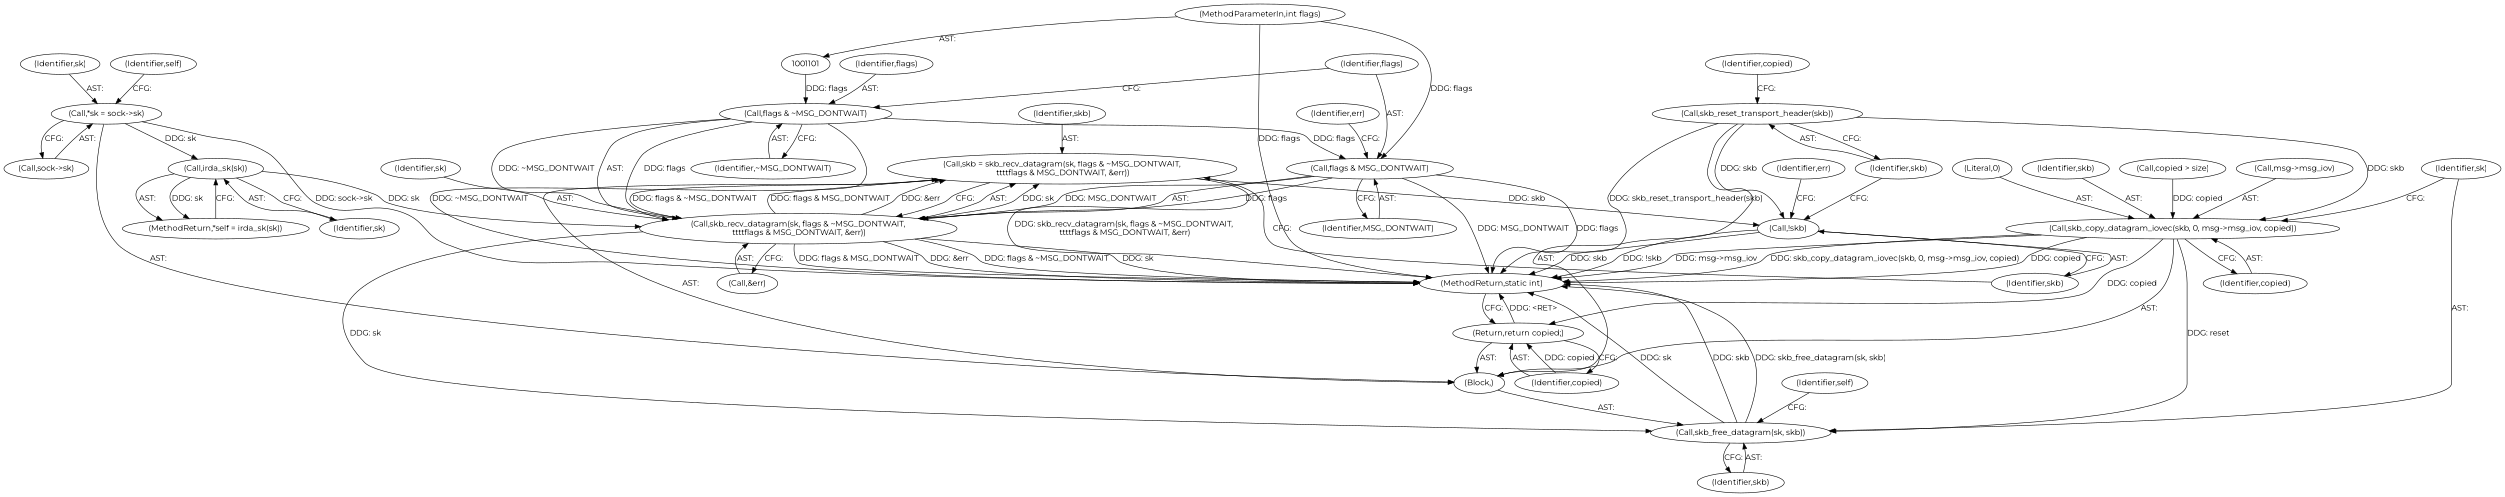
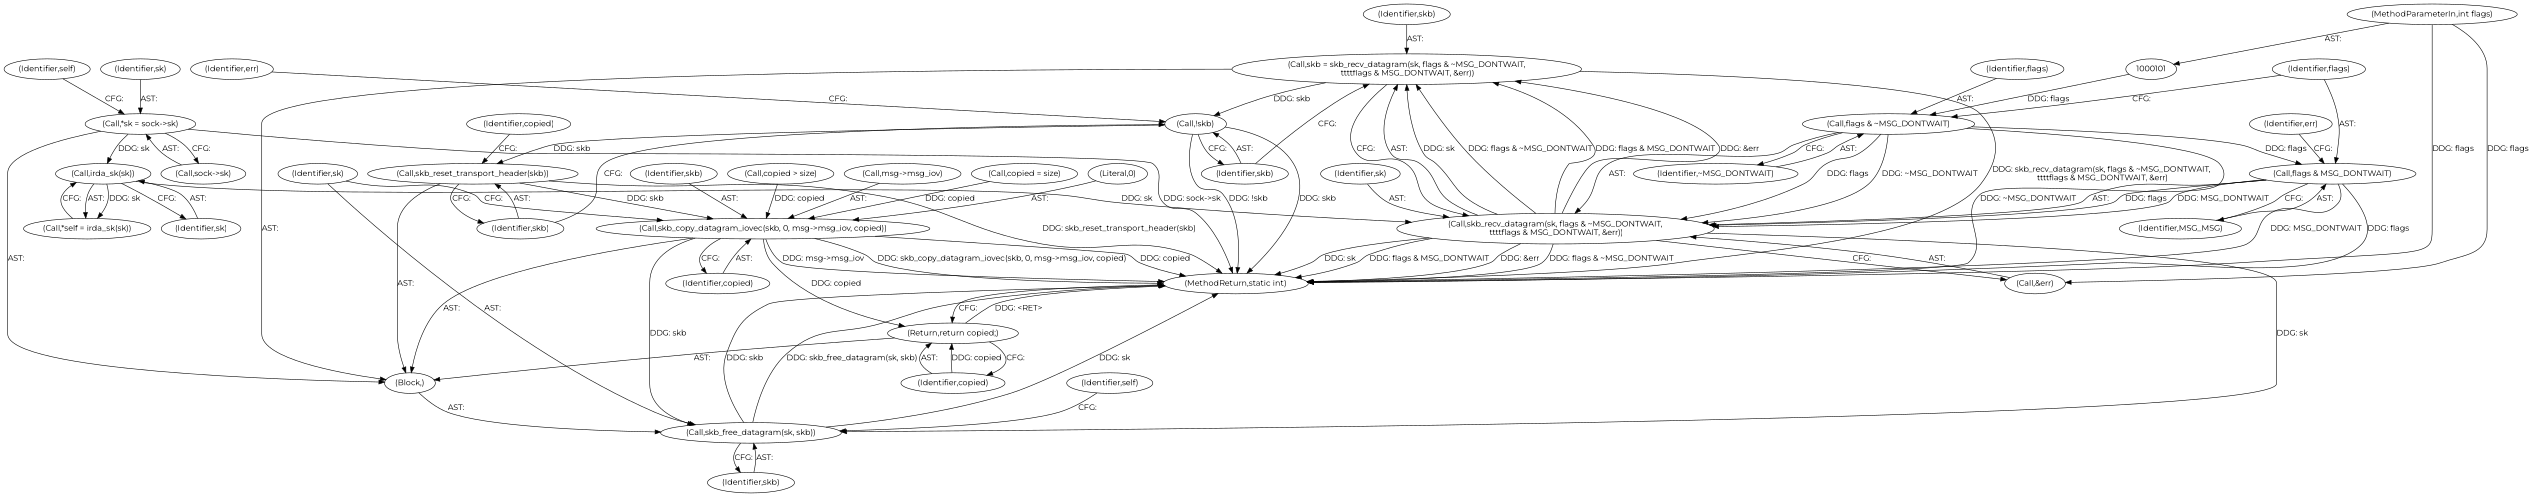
edge "(MethodParameterIn,int flags)" -> "(Call,flags & MSG_DONTWAIT)": now "(MethodParameterIn,int flags)" -> "(Call,&err)"
node "1001101": label "1001101" -> "1000101"
node "(Call,copied = size)": added
edge "(Call,skb_reset_transport_header(skb))" -> "(Call,!skb)": reversed
node "(MethodReturn,*self = irda_sk(sk))": label "(MethodReturn,*self = irda_sk(sk))" -> "(Call,*self = irda_sk(sk))"
node "(Identifier,MSG_DONTWAIT)": label "(Identifier,MSG_DONTWAIT)" -> "(Identifier,MSG_MSG)"
edge "(Call,skb_copy_datagram_iovec(skb, 0, msg->msg_iov, copied))" -> "(Call,skb_free_datagram(sk, skb))": label "DDG: reset" -> "DDG: skb"
